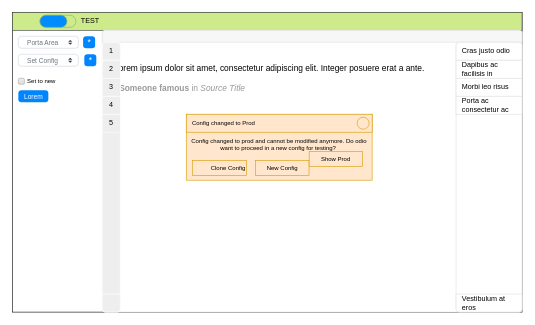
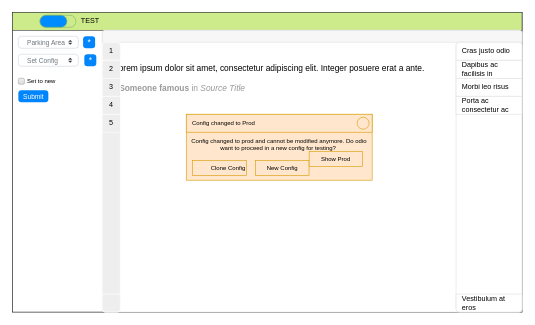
node "Porta Area": label "Porta Area" -> "Parking Area"
node "Lorem": label "Lorem" -> "Submit"
